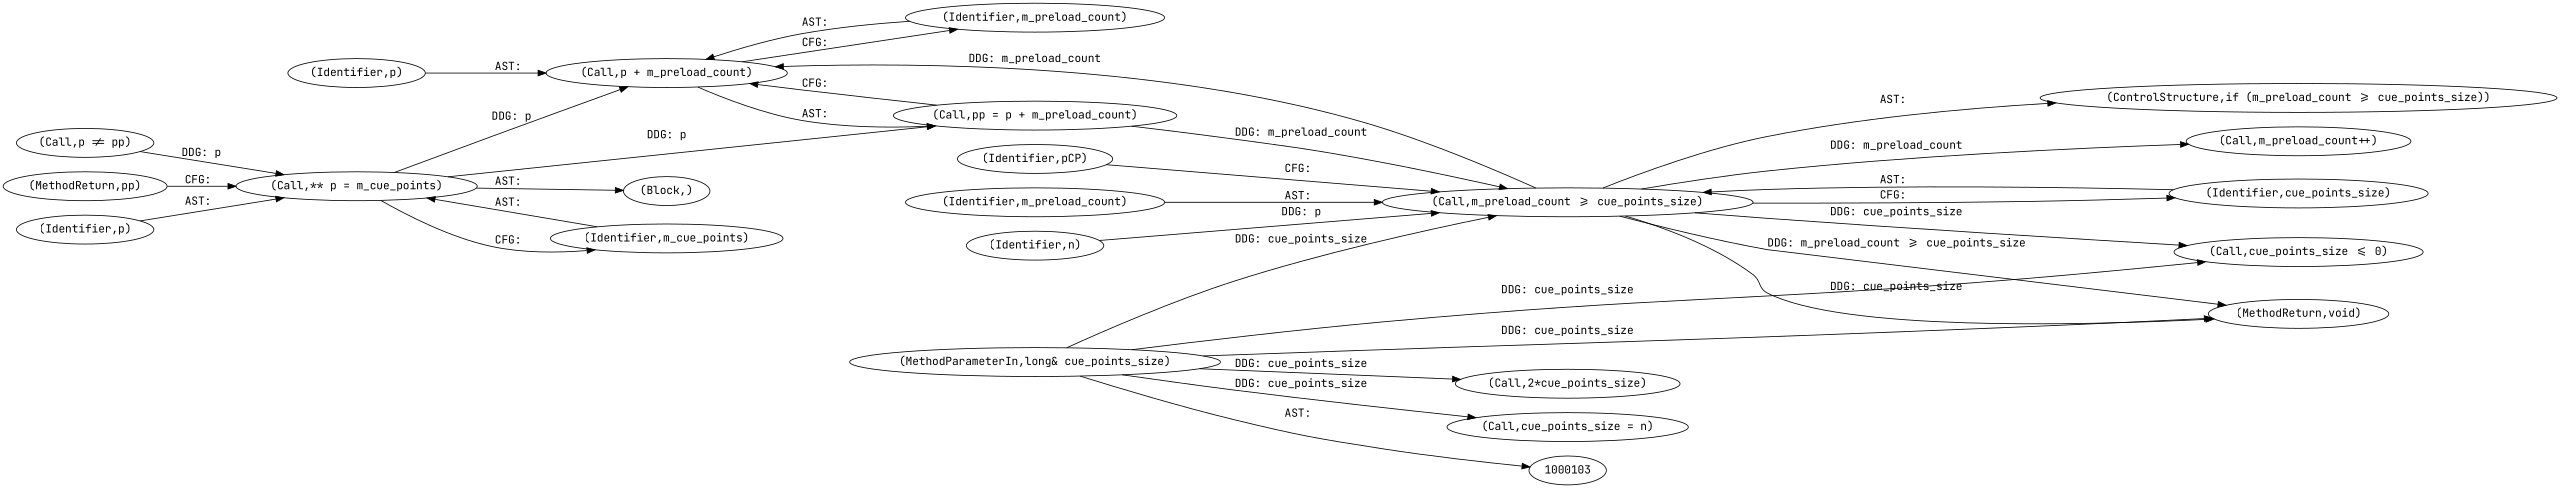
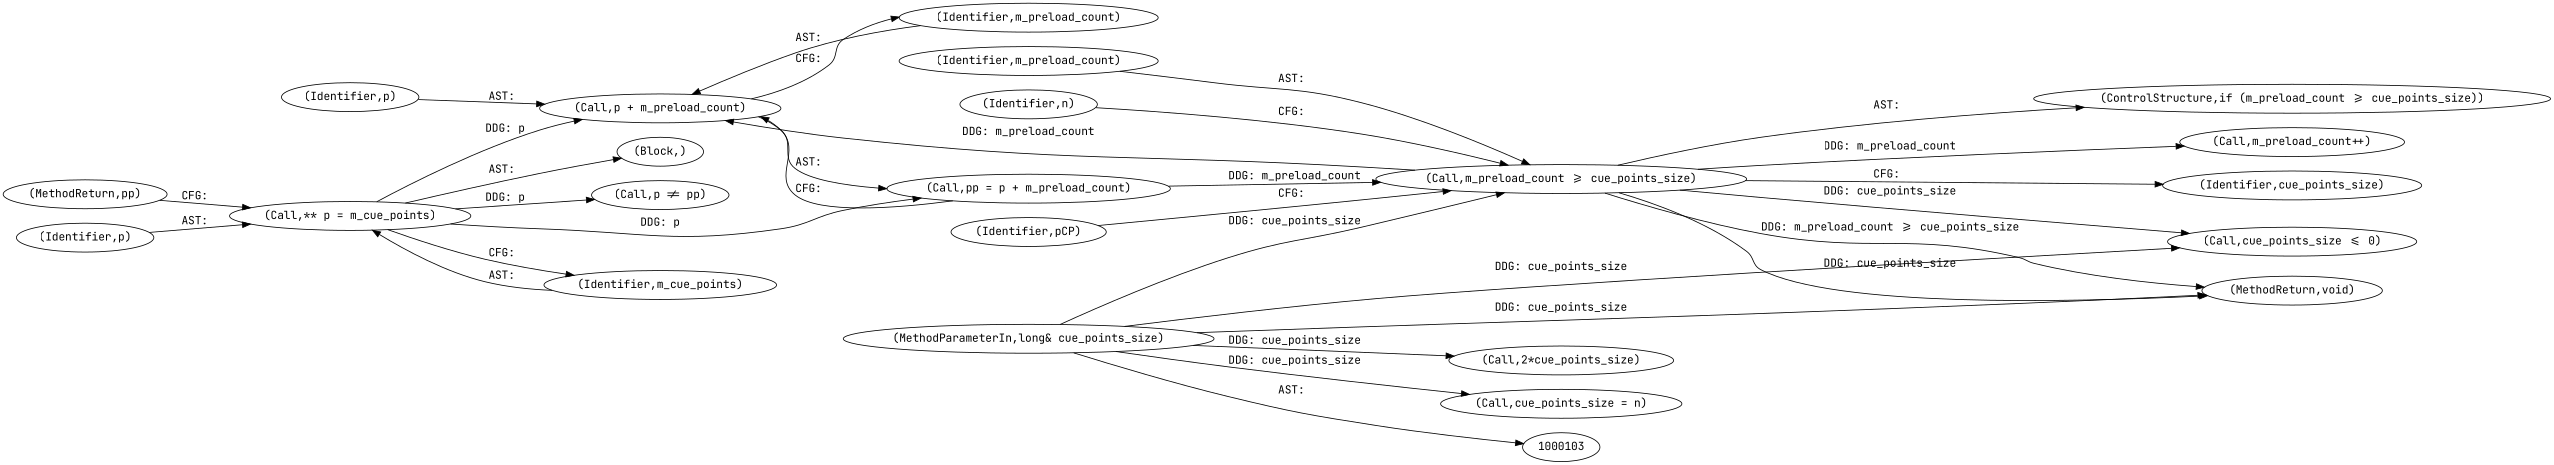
edge "(Call,p != pp)" -> "(Call,** p = m_cue_points)": reversed
edge "(Identifier,cue_points_size)" -> "(Call,m_preload_count >= cue_points_size)": removed, label "AST:"
edge "(Identifier,n)" -> "(Call,m_preload_count >= cue_points_size)": label "DDG: p" -> "CFG: "
